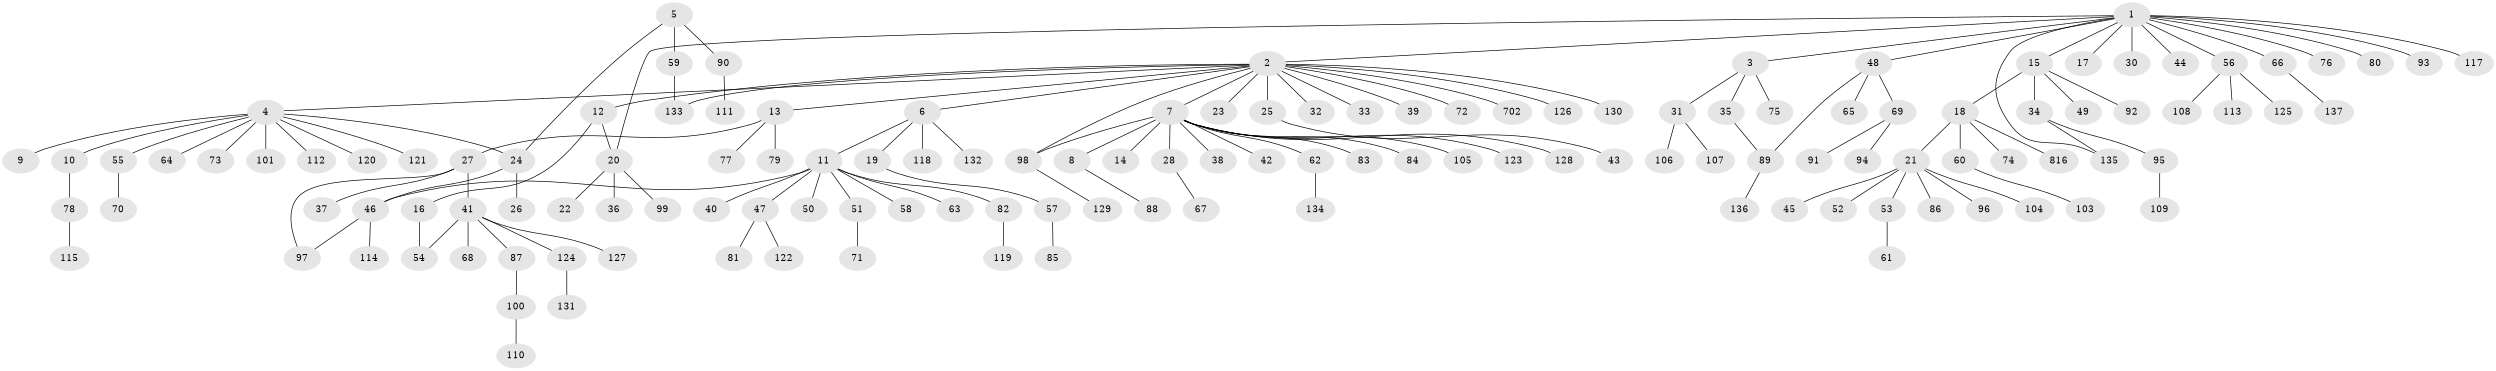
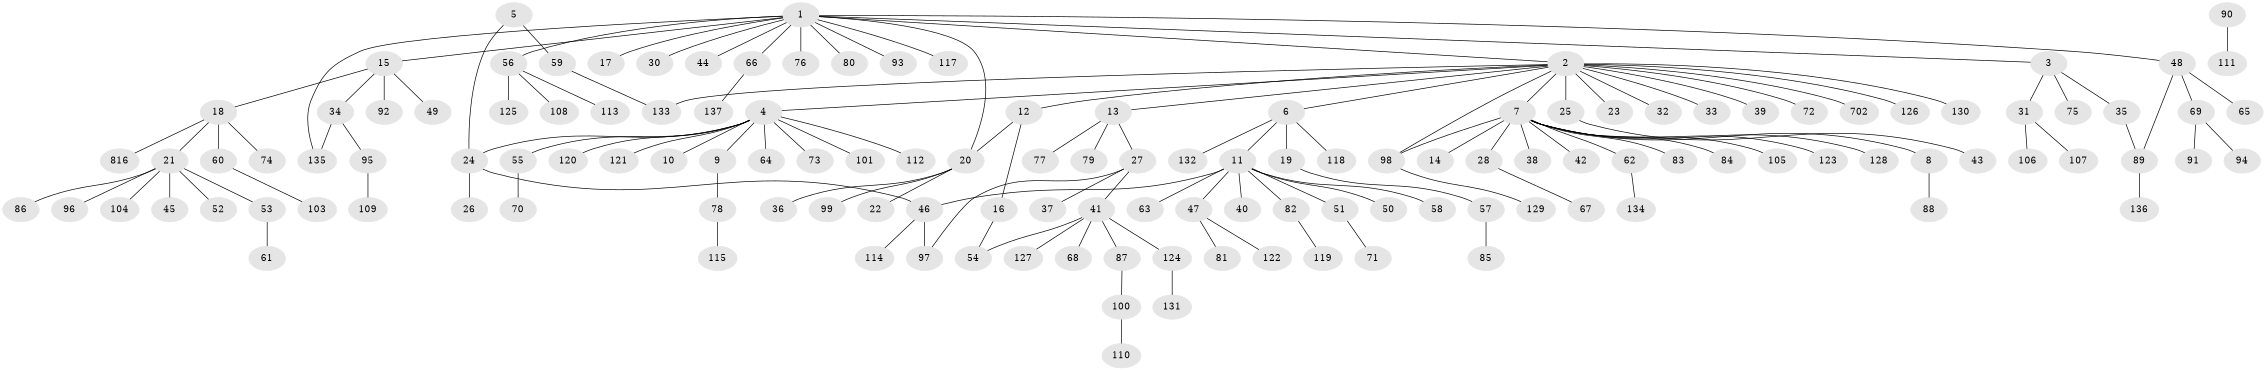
edge "5" -- "90": removed
edge "10" -- "78": now "9" -- "78"
